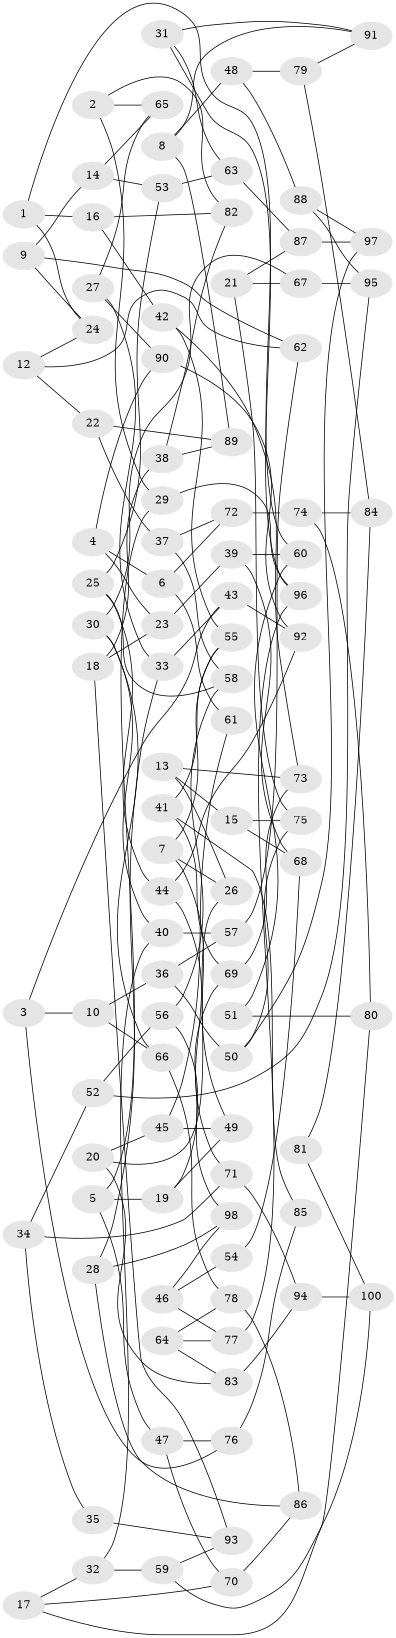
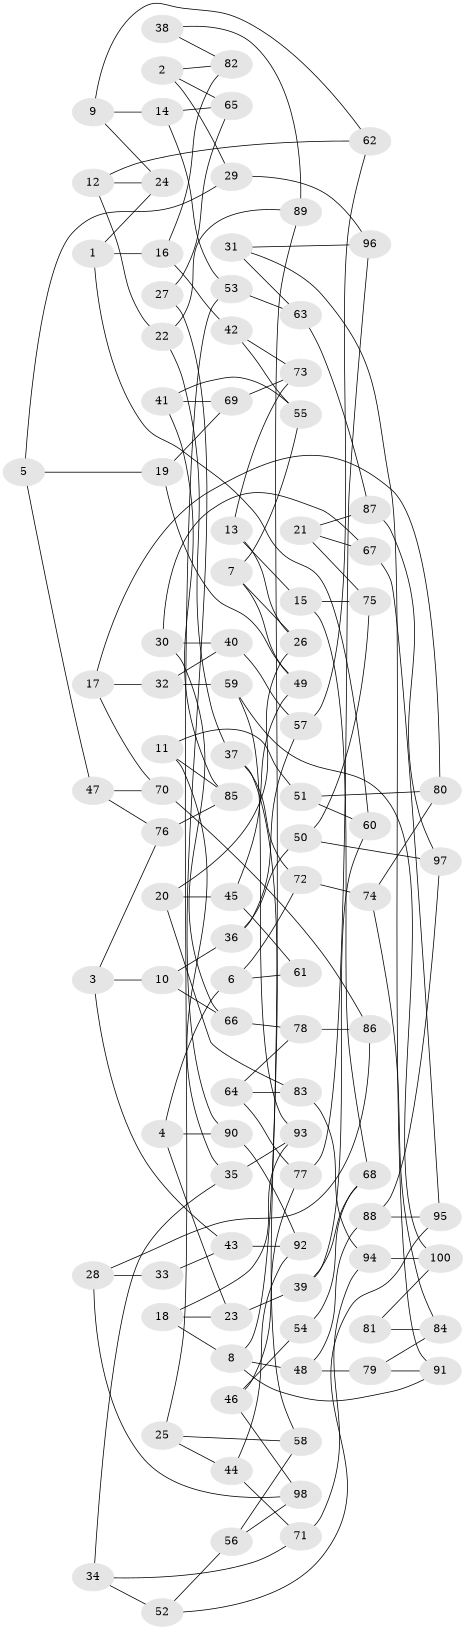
edge "27" -- "33": removed
edge "38" -- "18": now "8" -- "18"
node "11": added
